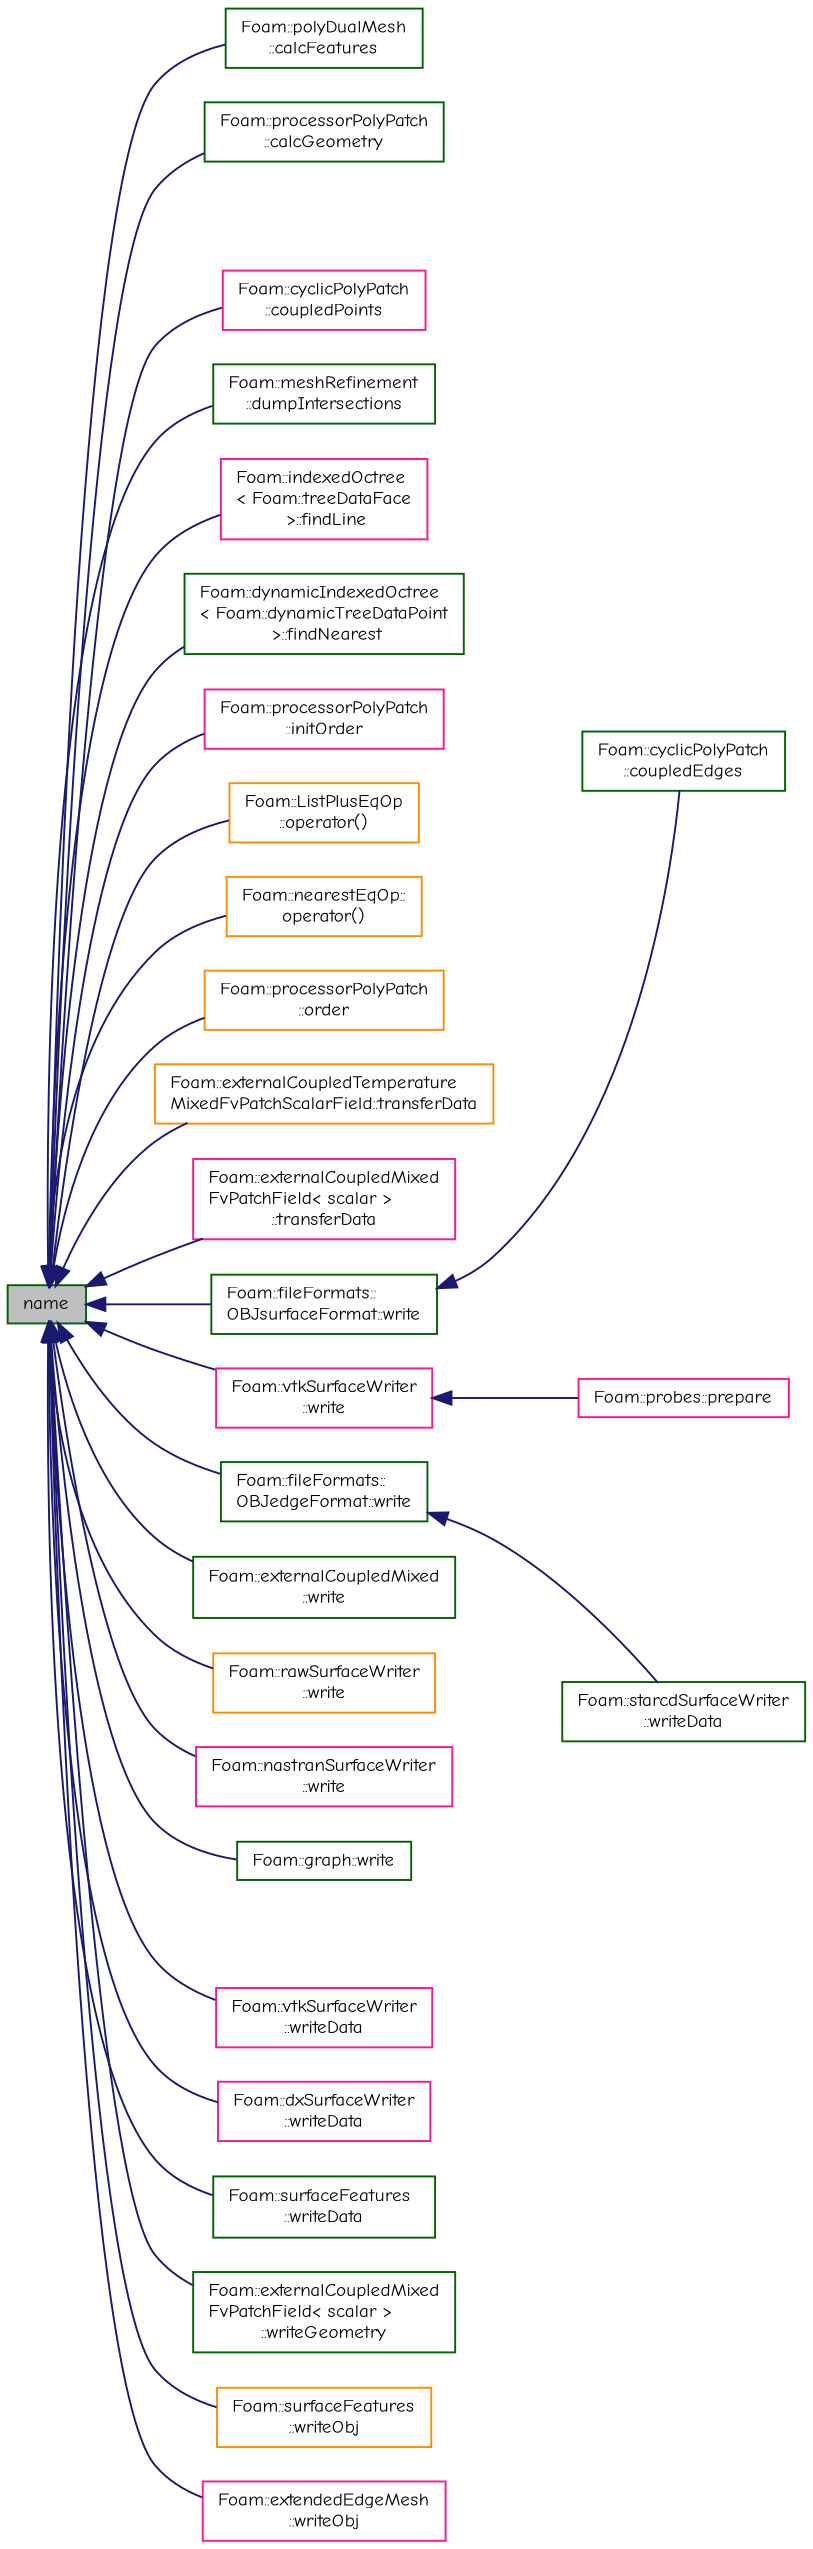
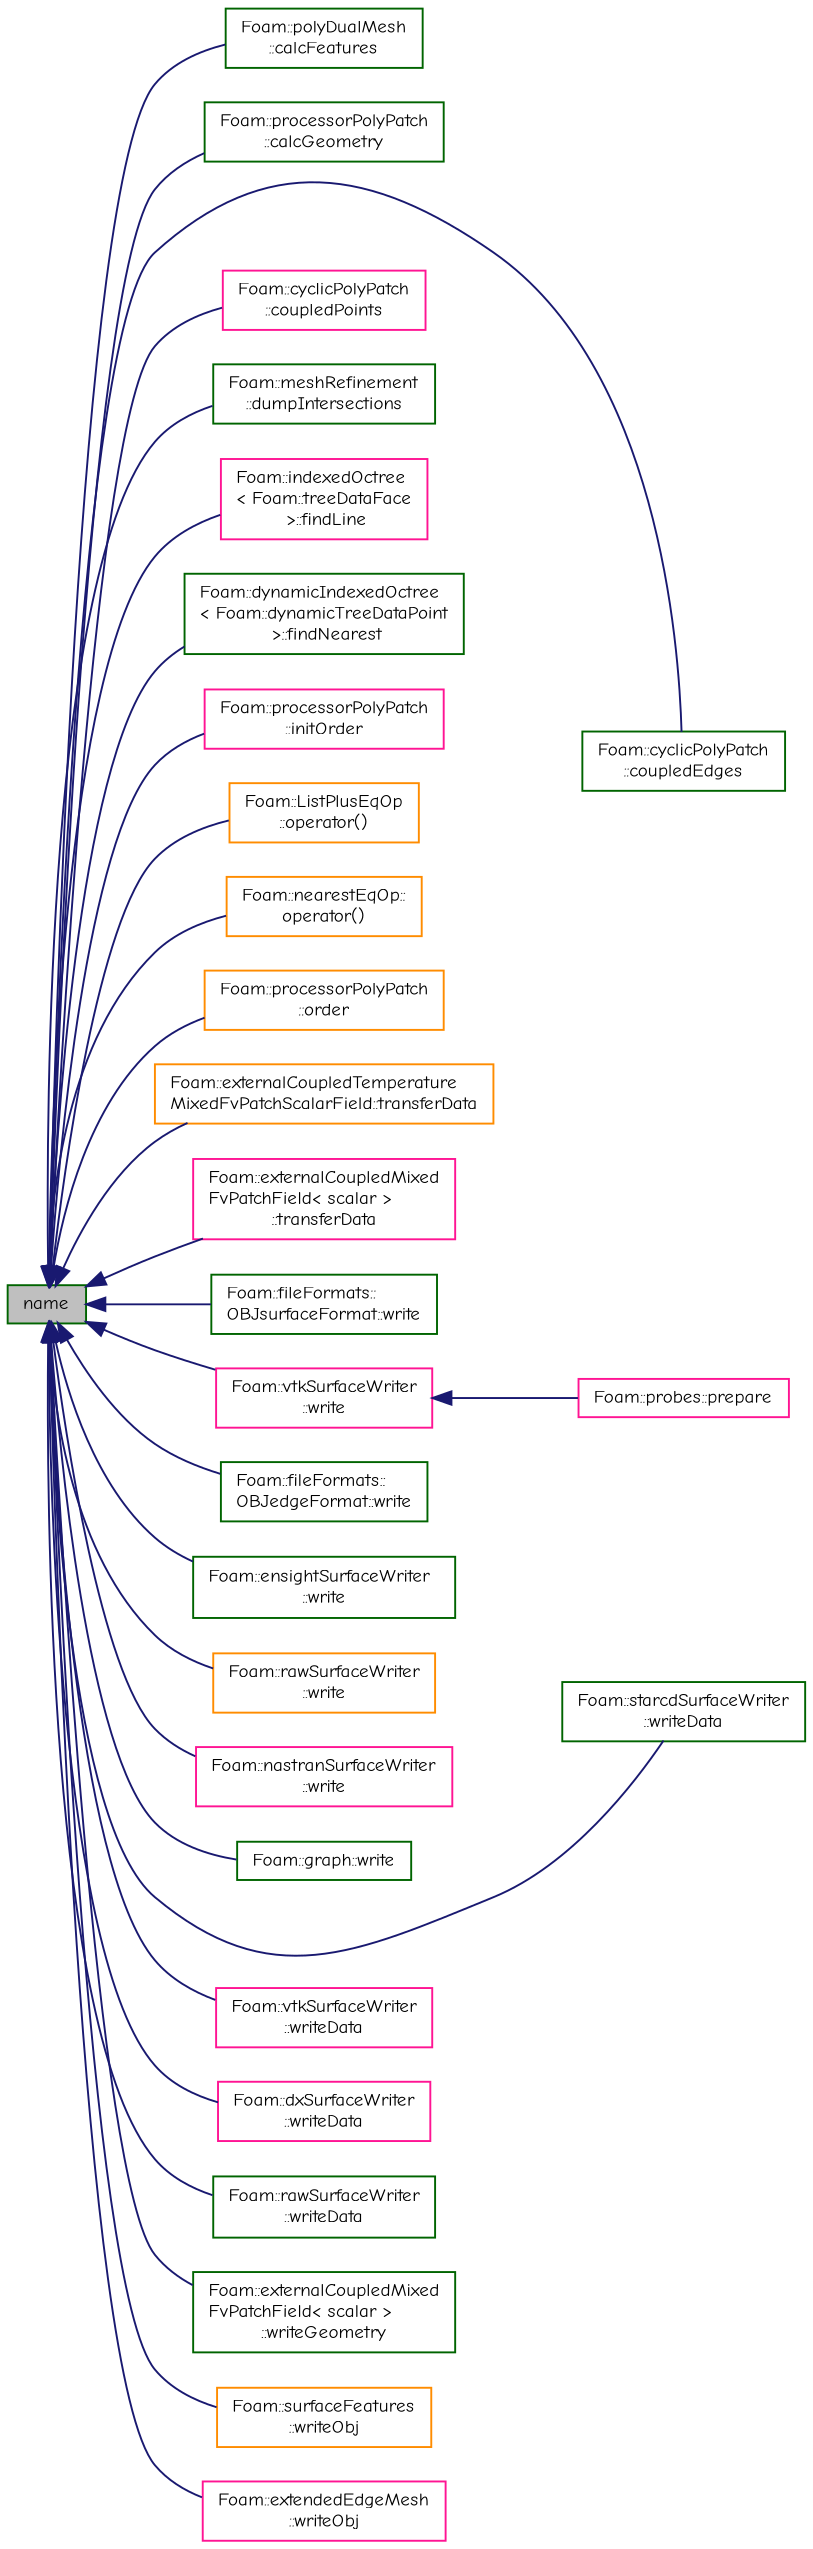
edge "Foam::cyclicPolyPatch ::coupledEdges" -> "Foam::fileFormats:: OBJsurfaceFormat::write": now "Foam::cyclicPolyPatch ::coupledEdges" -> "name"
node "Foam::externalCoupledMixed ::write": label "Foam::externalCoupledMixed ::write" -> "Foam::ensightSurfaceWriter ::write"
edge "Foam::starcdSurfaceWriter ::writeData" -> "Foam::fileFormats:: OBJedgeFormat::write": now "Foam::starcdSurfaceWriter ::writeData" -> "name"
node "Foam::surfaceFeatures ::writeData": label "Foam::surfaceFeatures ::writeData" -> "Foam::rawSurfaceWriter ::writeData"
